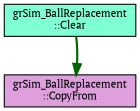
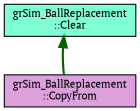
edge "grSim_BallReplacement ::Clear" -> "grSim_BallReplacement ::CopyFrom": reversed
